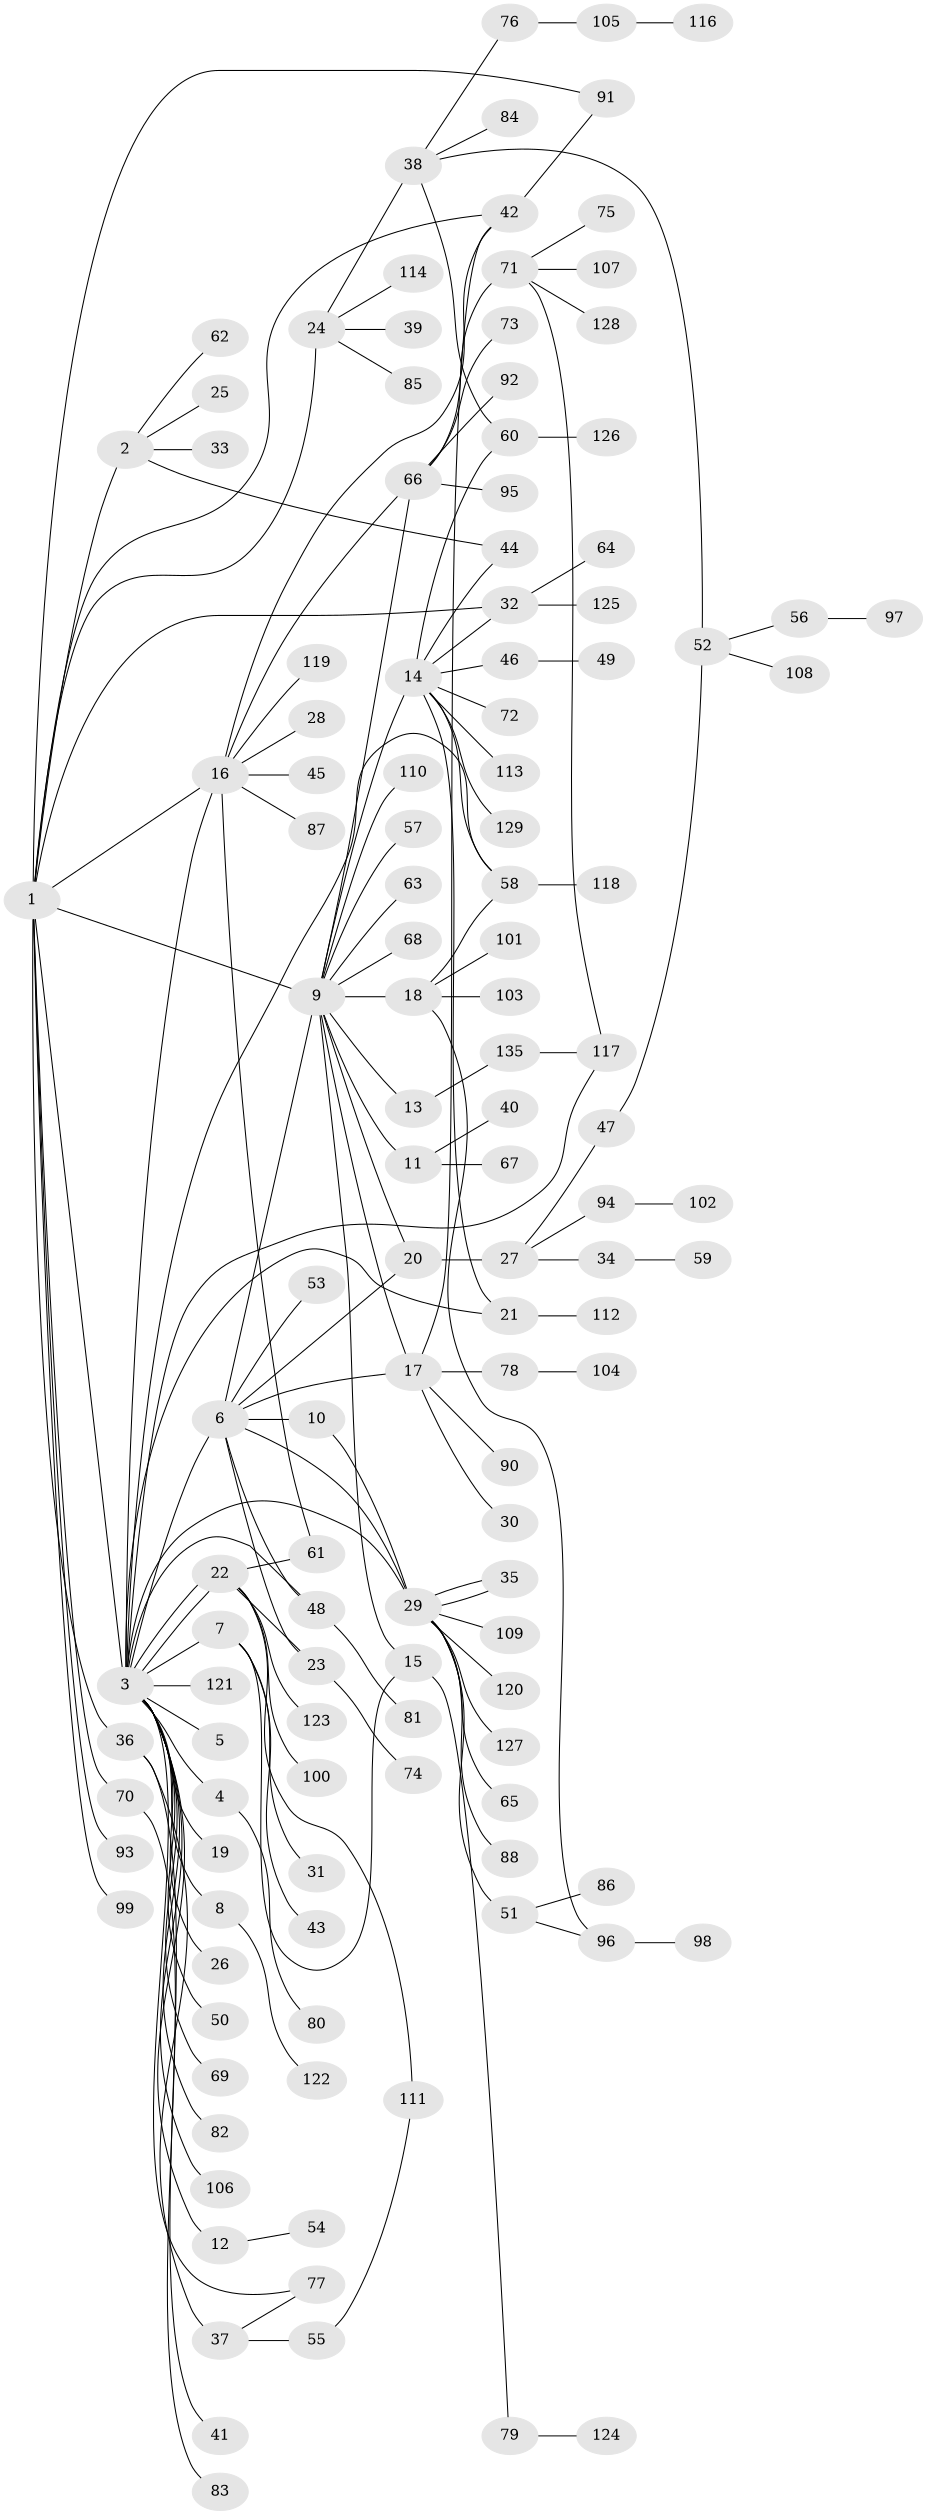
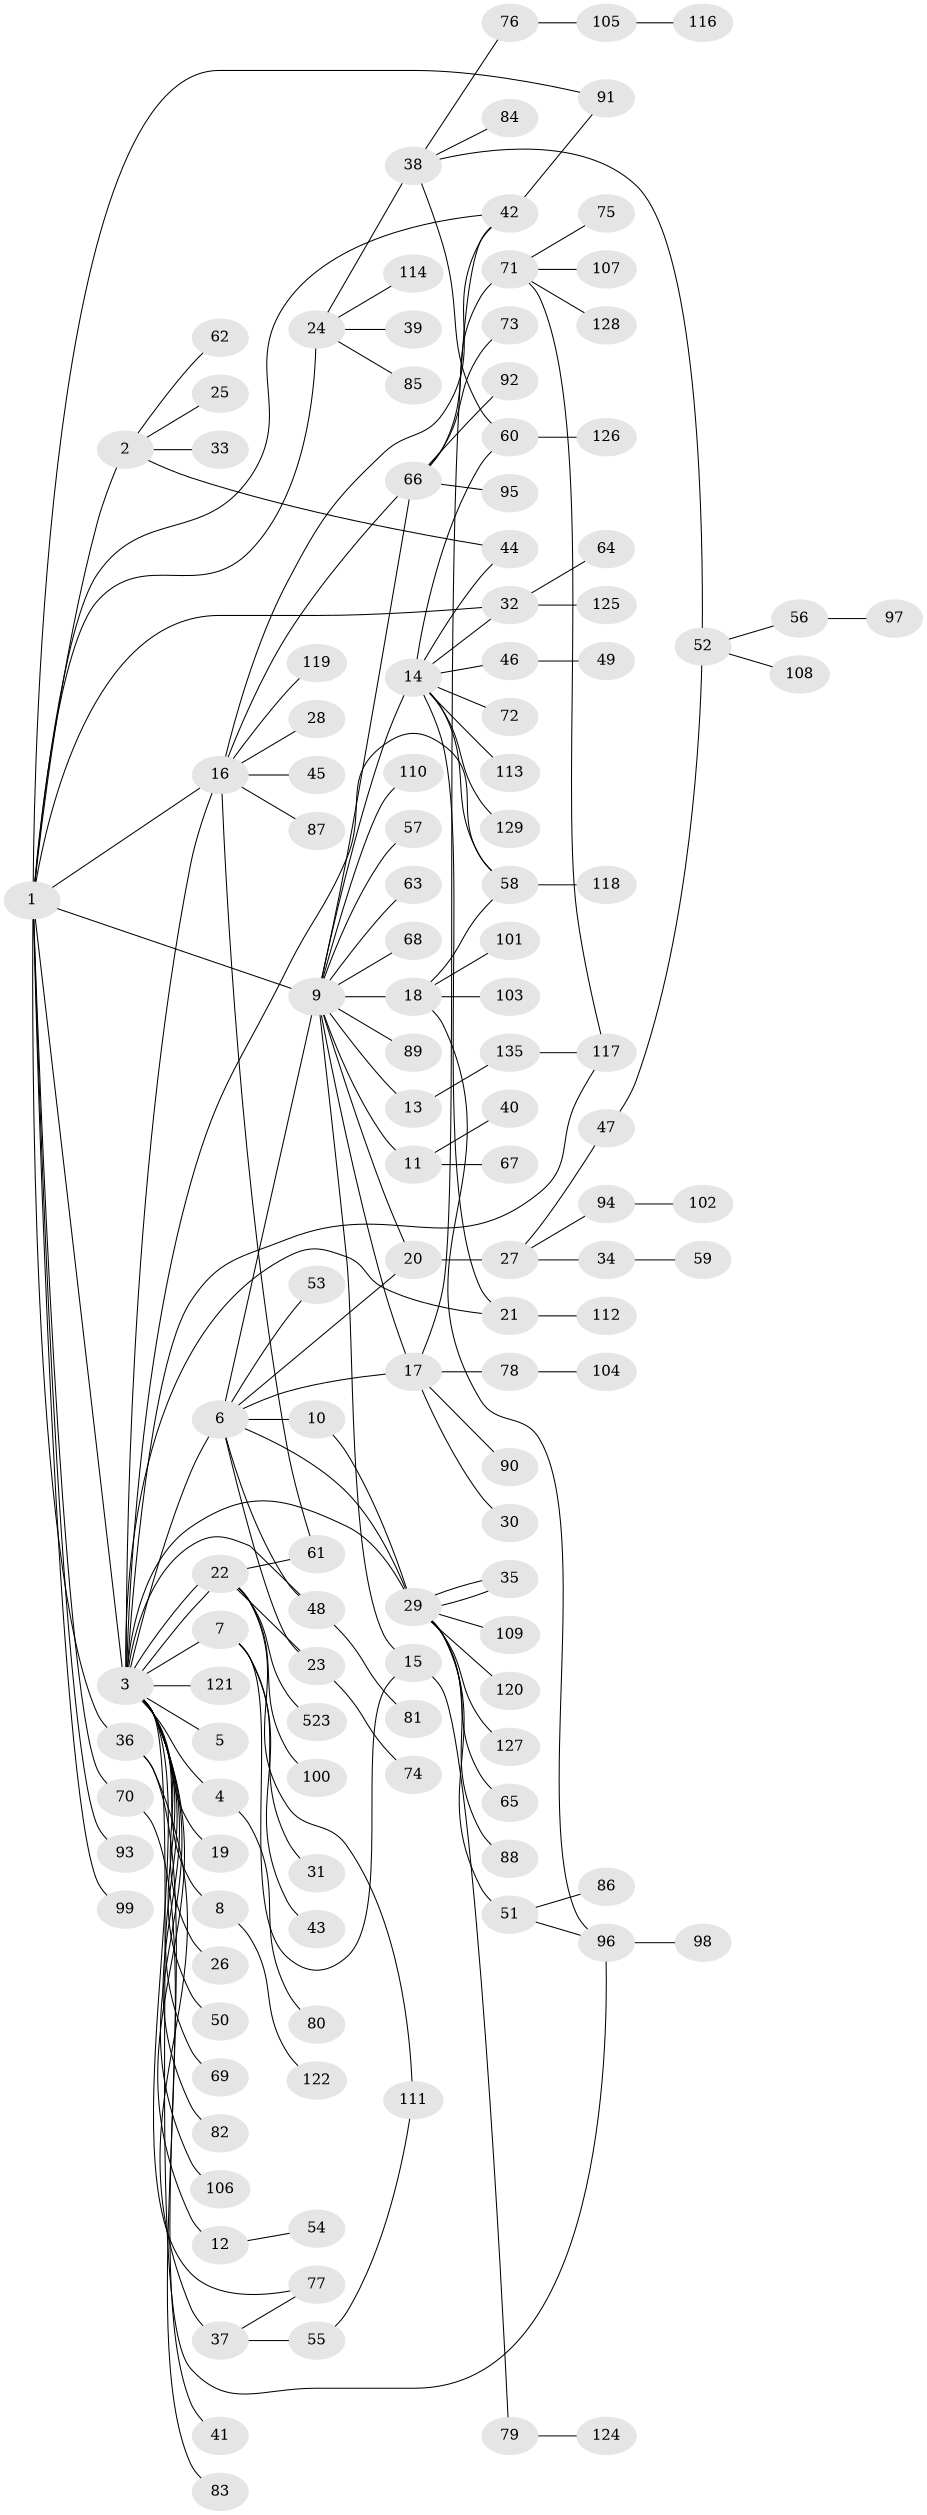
node "89": added
node "123": label "123" -> "523"
edge "3" -- "96": added
